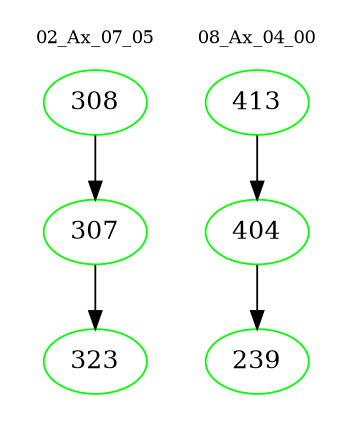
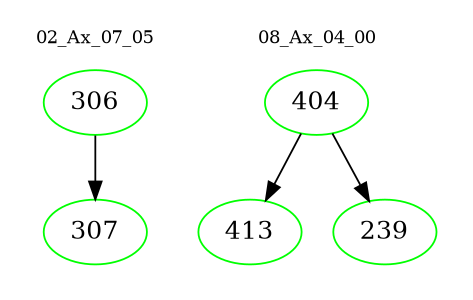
node "308": label "308" -> "306"
edge "413" -> "404": reversed
node "323": removed
